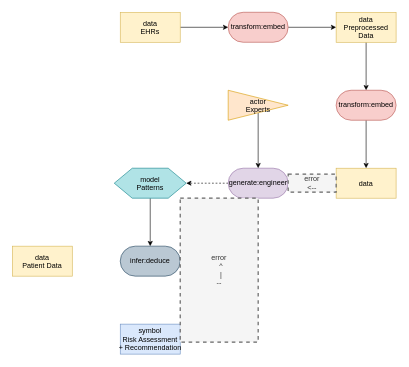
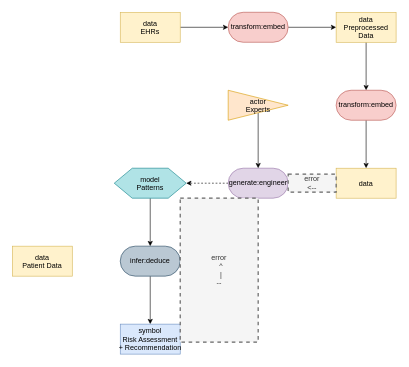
edge "infer:deduce" -> "symbol Risk Assessment + Recommendation": added
